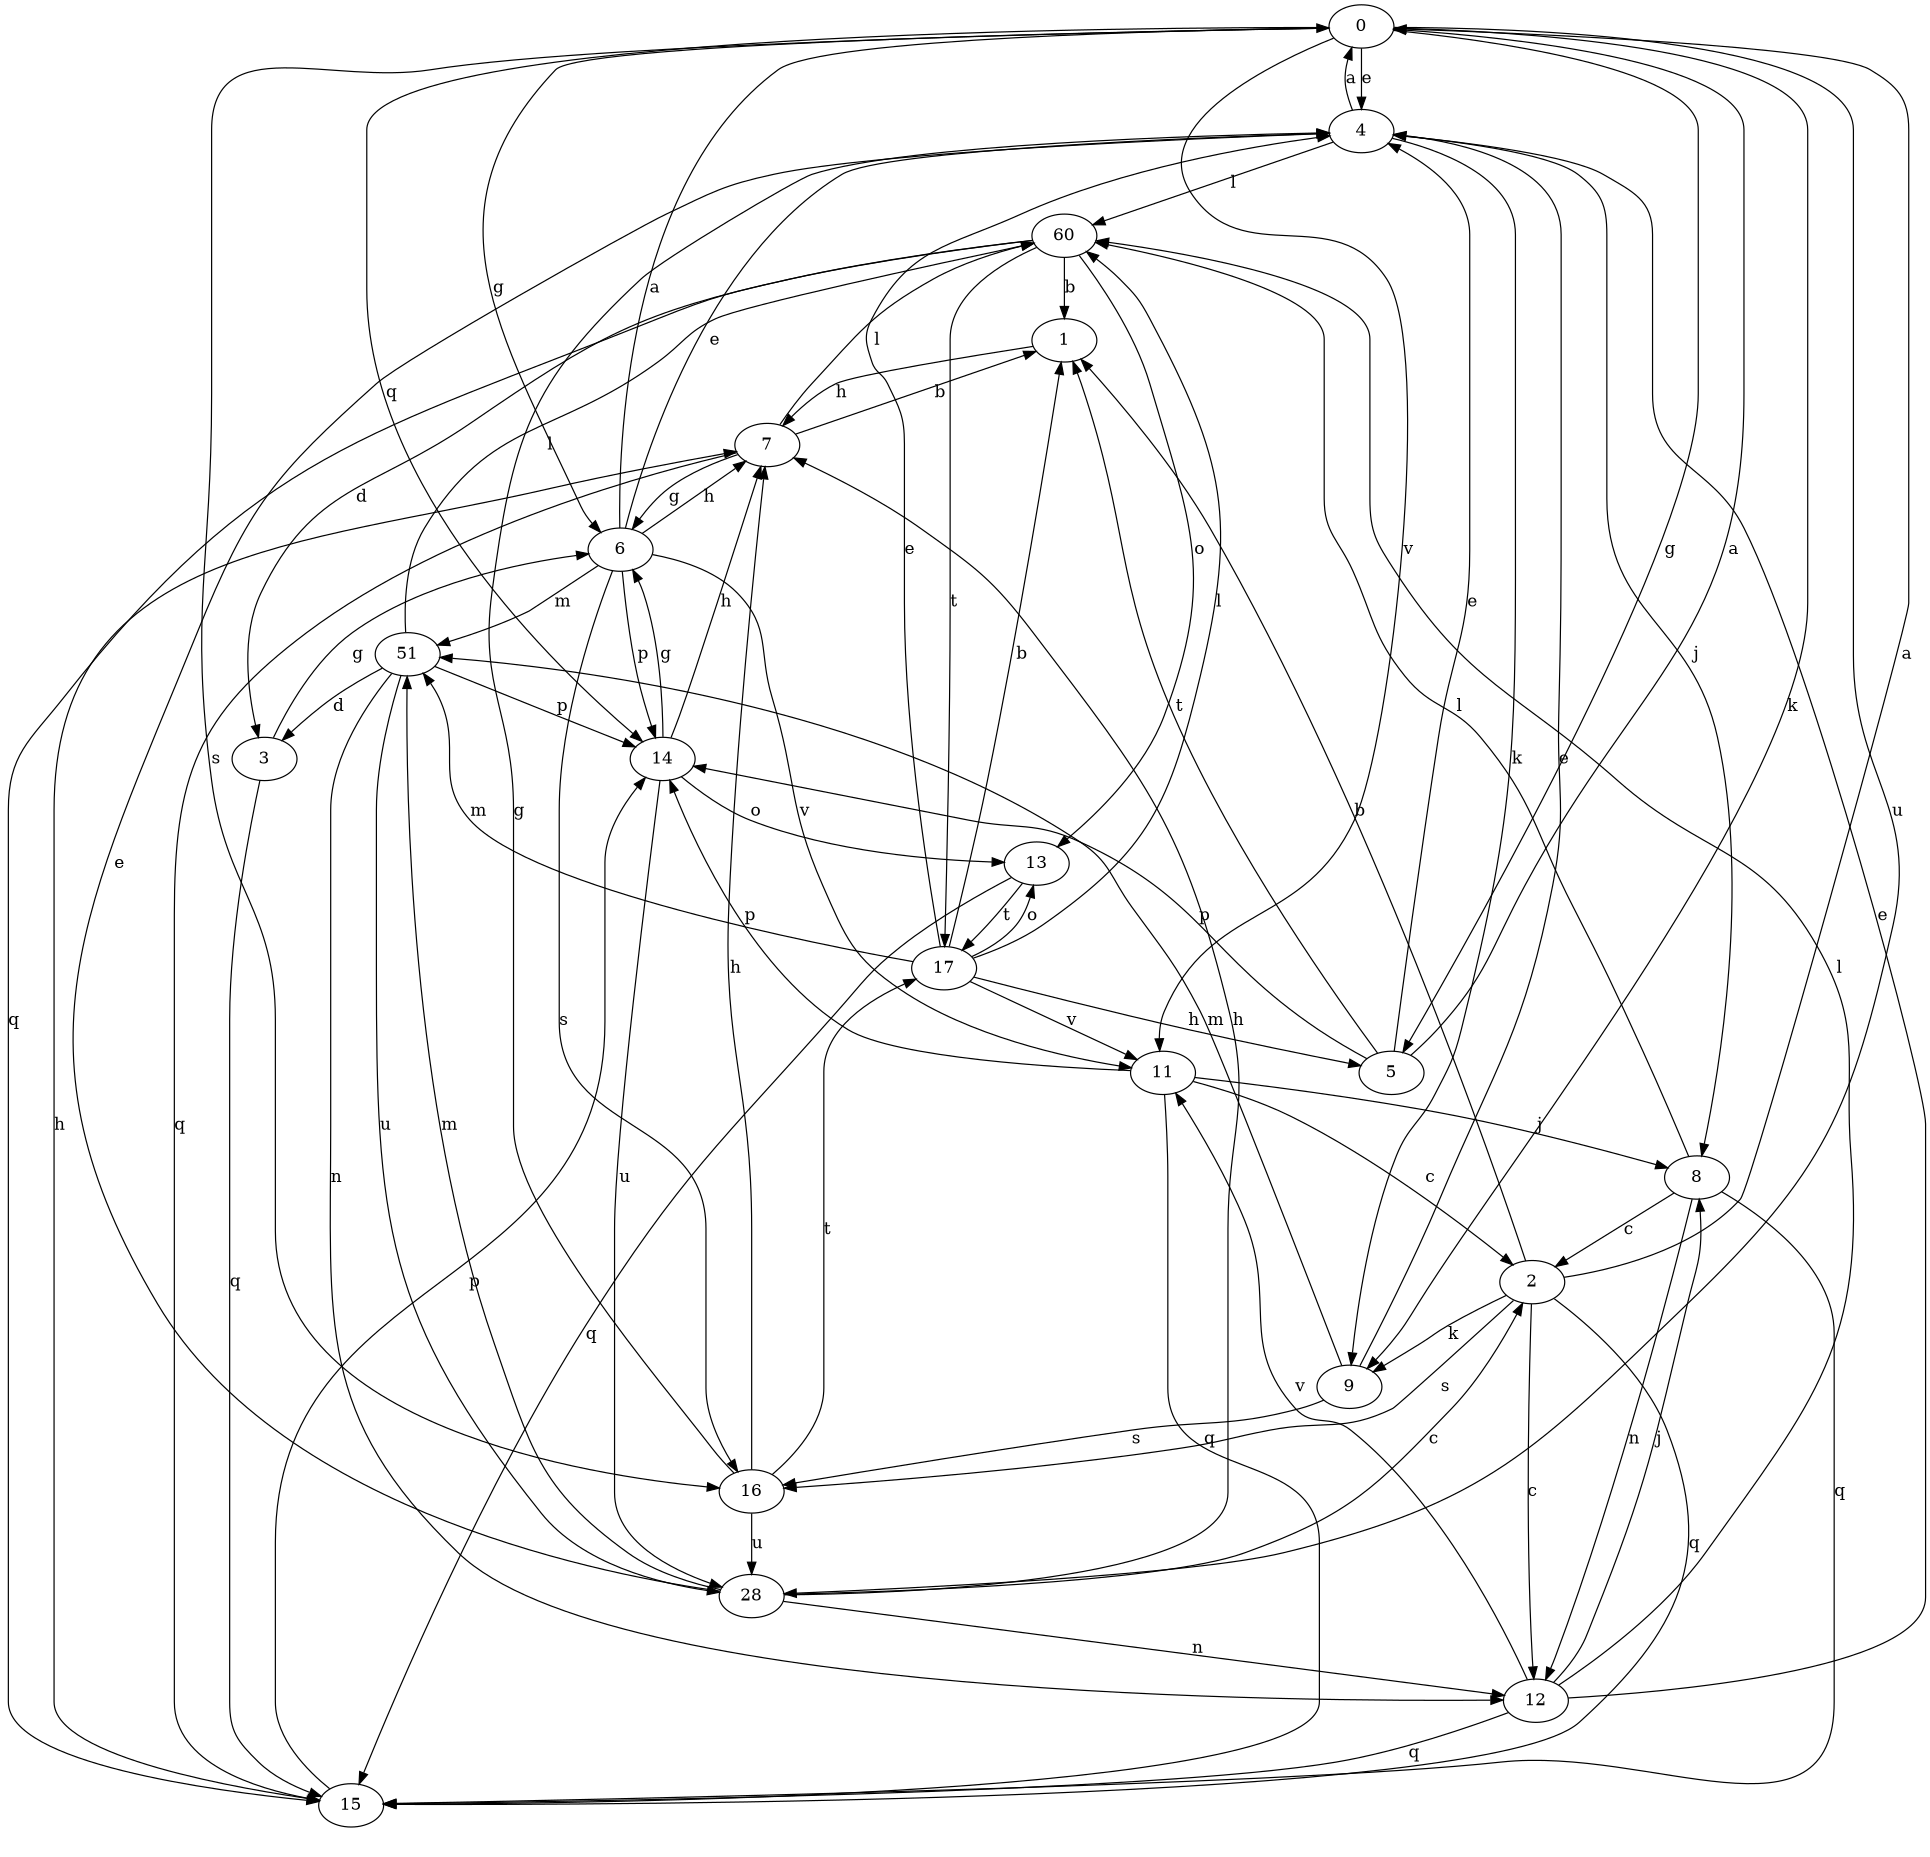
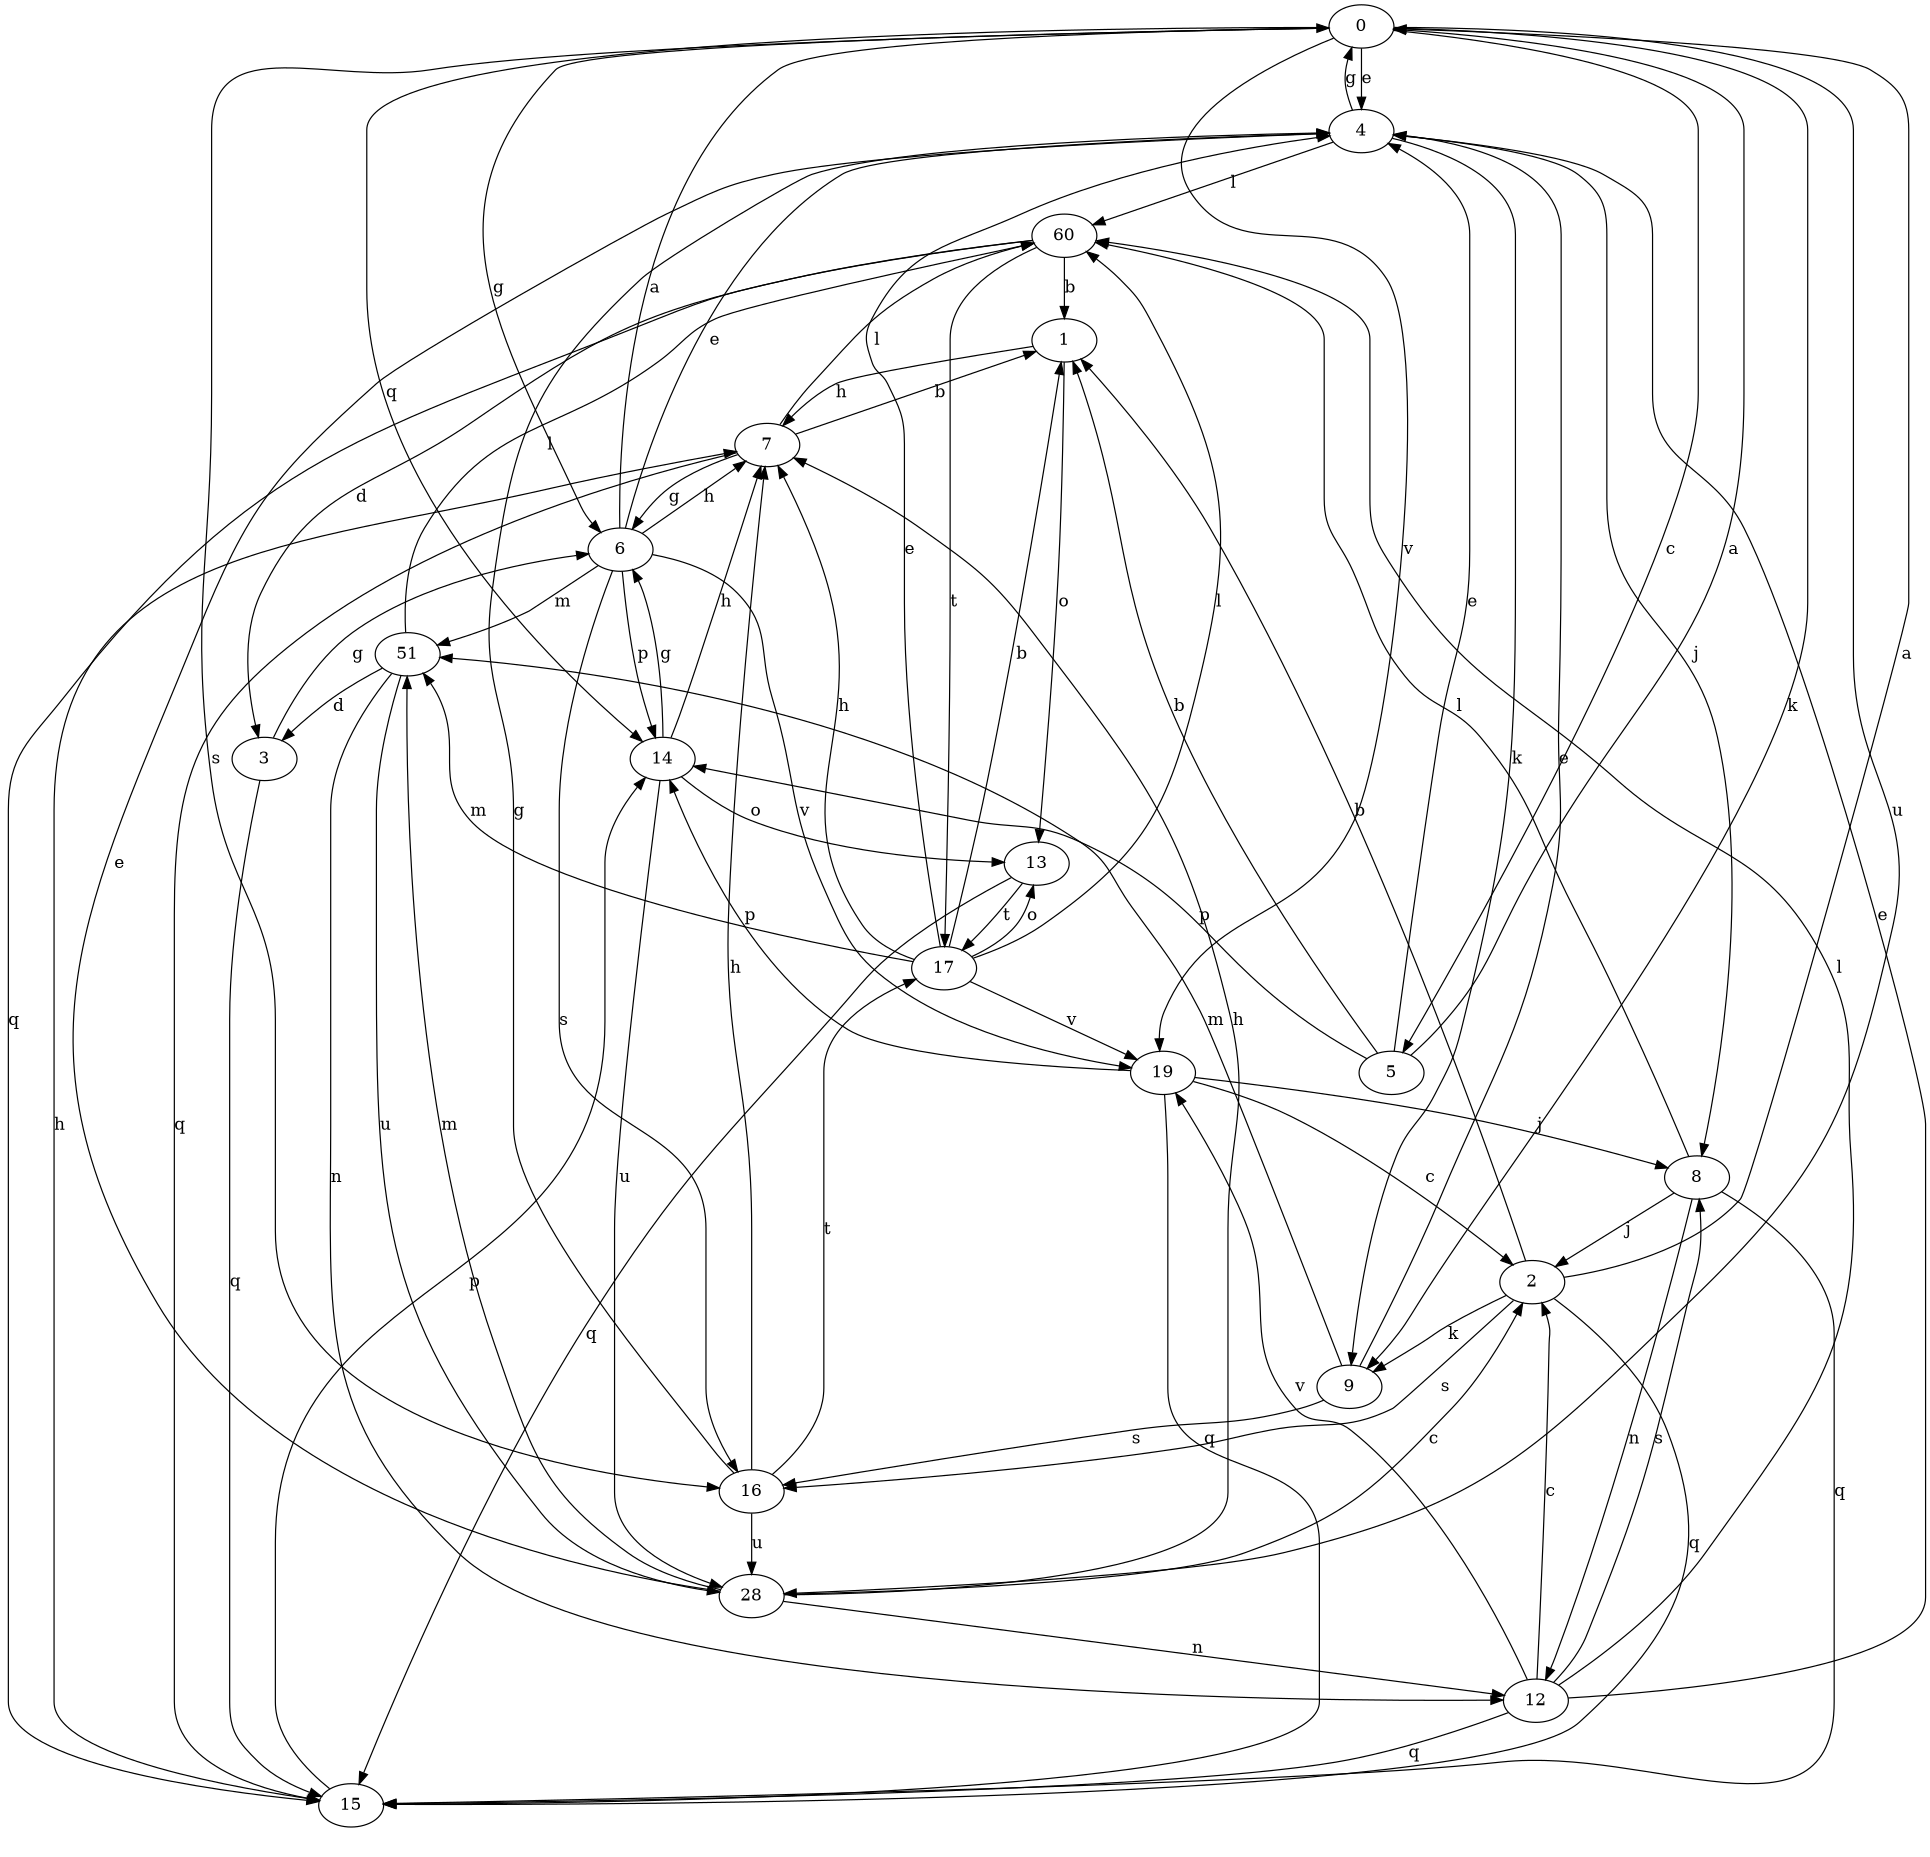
edge "4" -> "0": label "a" -> "g"
edge "0" -> "5": label "g" -> "c"
edge "60" -> "13": now "1" -> "13"
edge "51" -> "14": removed, label "p"
edge "5" -> "1": label "t" -> "b"
edge "17" -> "5": now "17" -> "7"
node "11": label "11" -> "19"
edge "8" -> "2": label "c" -> "j"
edge "12" -> "8": label "j" -> "s"
edge "2" -> "12": reversed
